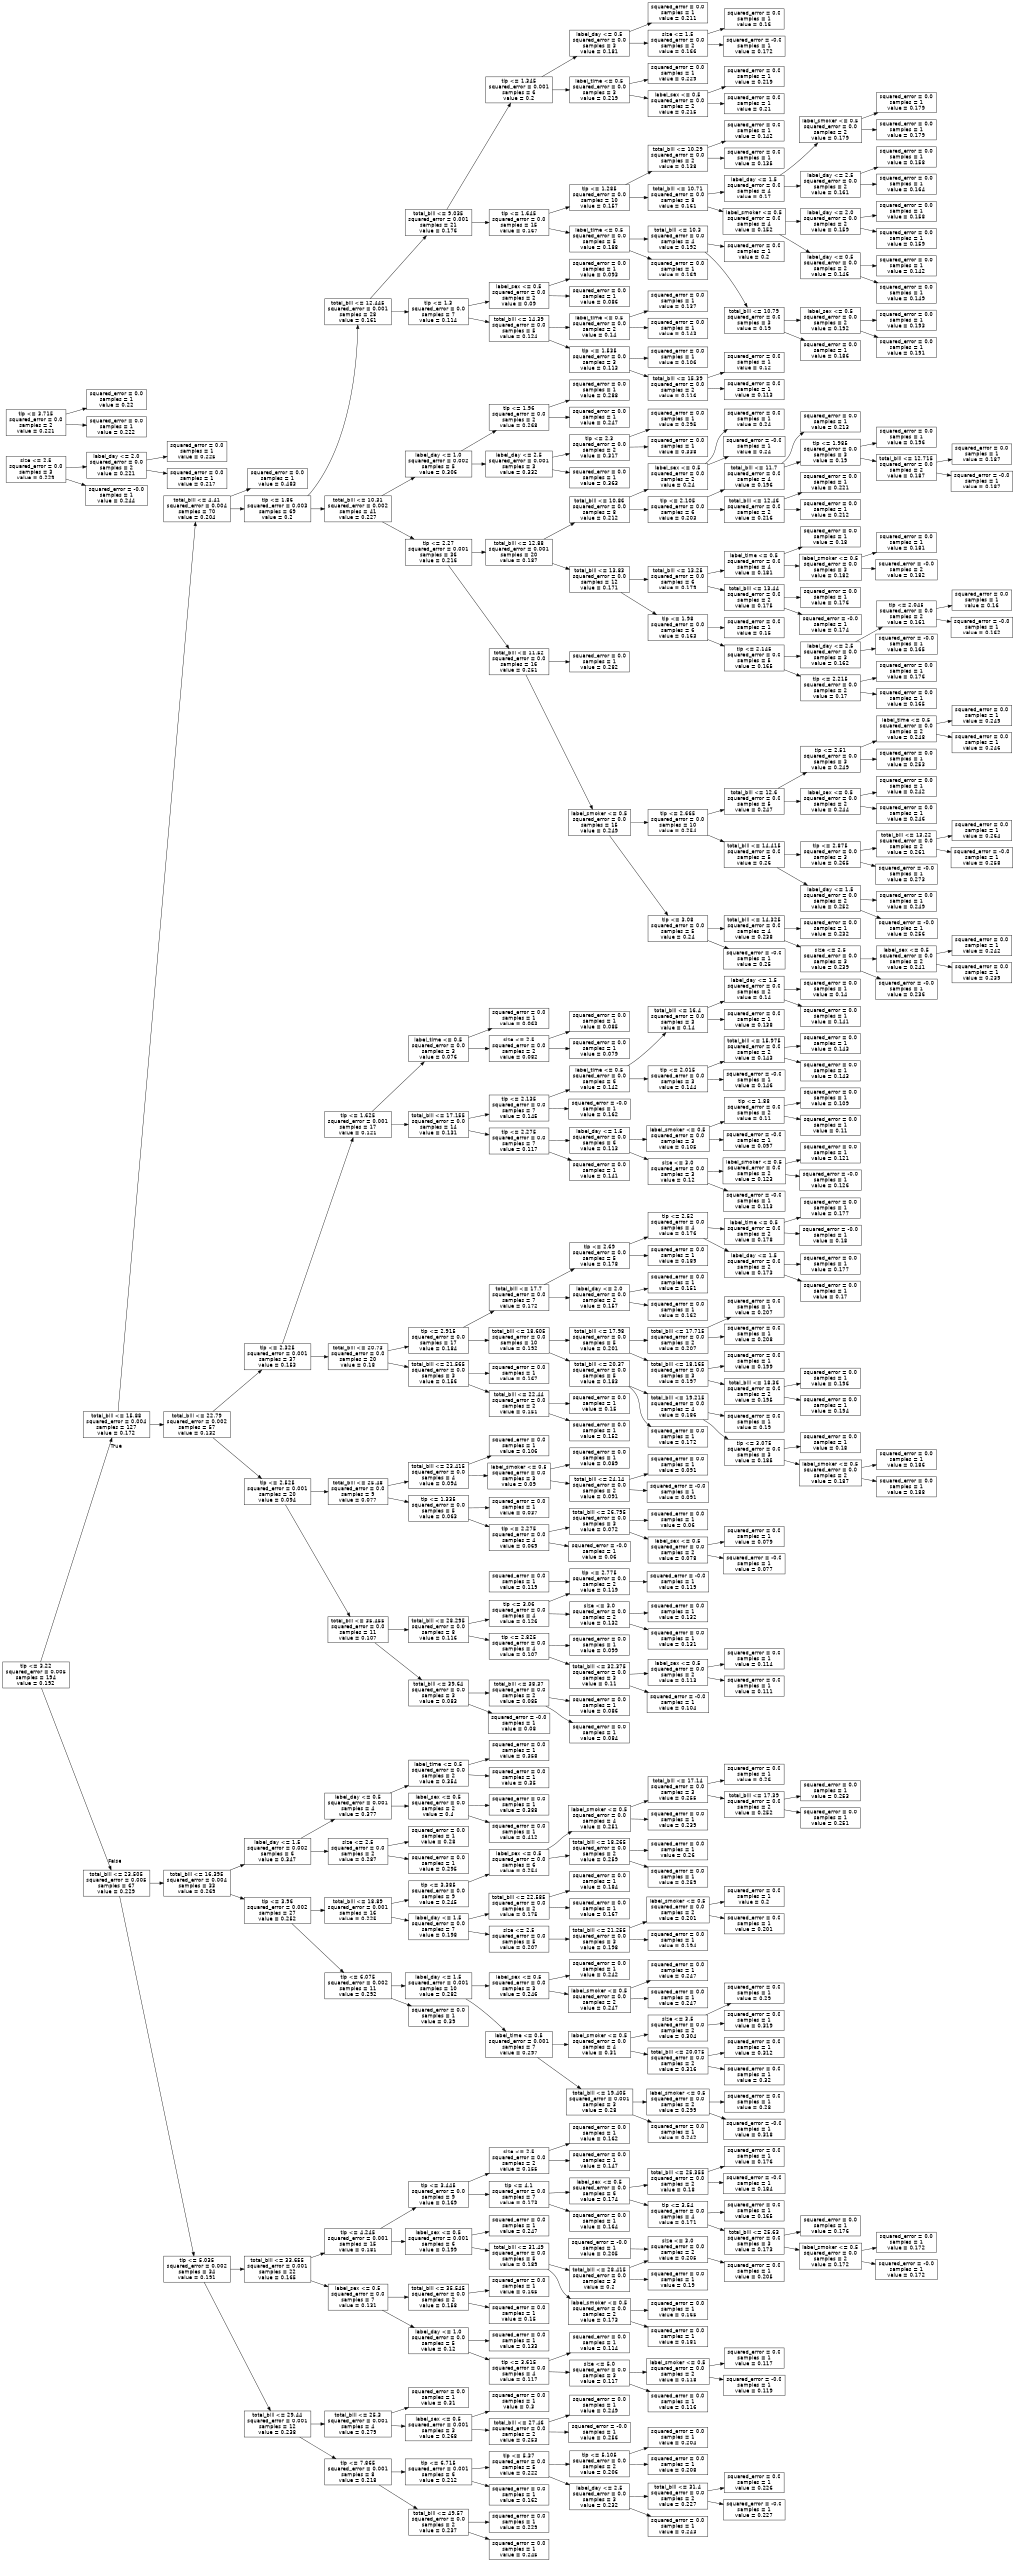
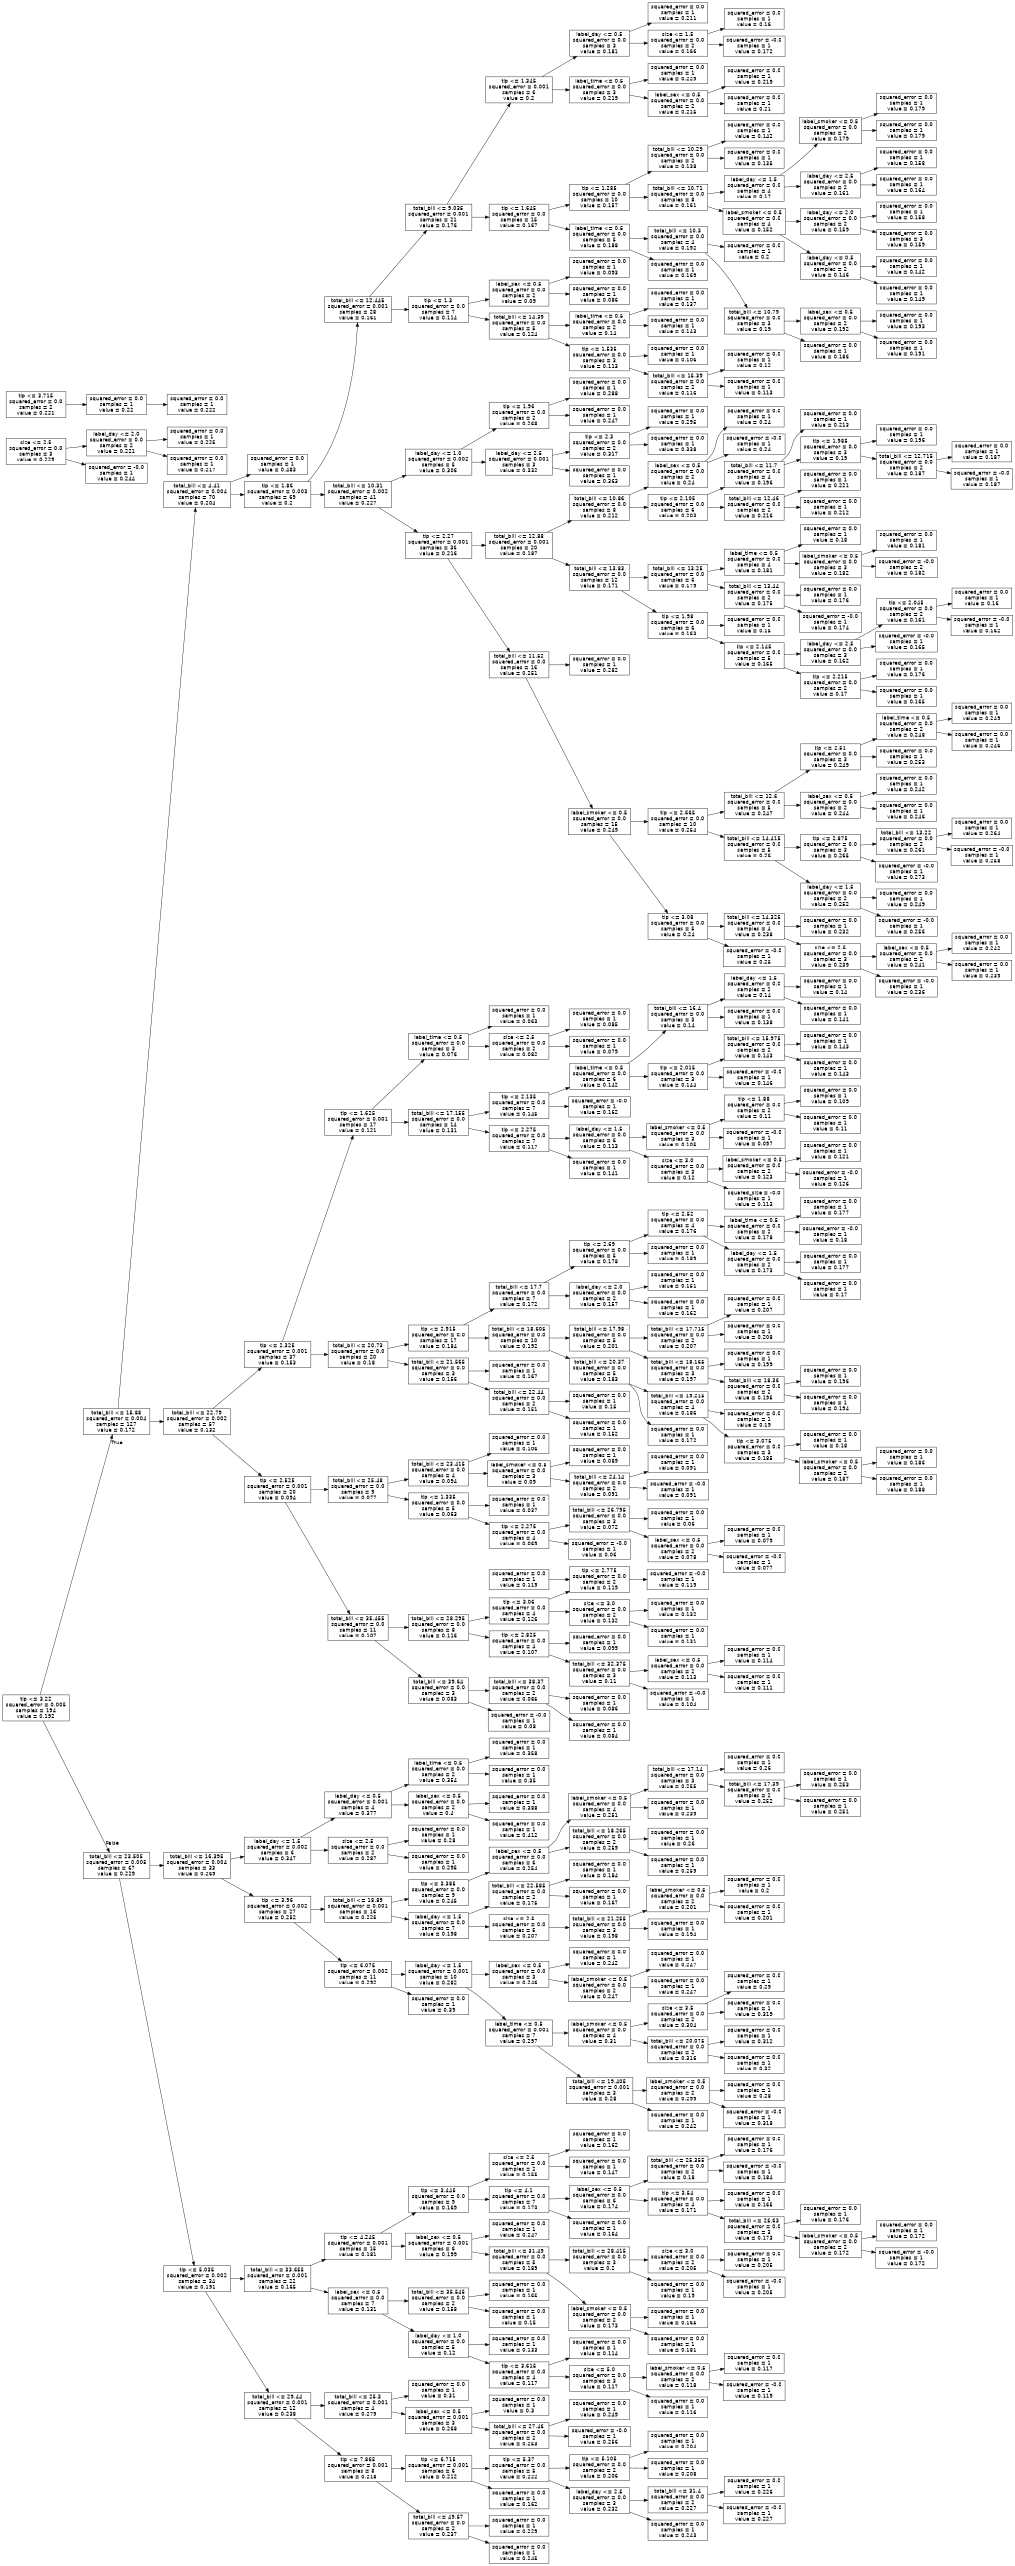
node "squared_error = 0.0 samples = 1 value = 0.159": label "squared_error = 0.0 samples = 1 value = 0.159" -> "squared_error = 0.0 samples = 3 value = 0.159"
edge "tip <= 3.715 squared_error = 0.0 samples = 2 value = 0.221" -> "squared_error = 0.0 samples = 1 value = 0.222": now "squared_error = 0.0 samples = 1 value = 0.22" -> "squared_error = 0.0 samples = 1 value = 0.222"
node "squared_error = -0.0 samples = 1 value = 0.113": label "squared_error = -0.0 samples = 1 value = 0.113" -> "squared_size = -0.0 samples = 1 value = 0.113"
edge "squared_error = -0.0 samples = 1 value = 0.205" -> "size <= 3.0 squared_error = 0.0 samples = 2 value = 0.205": reversed
